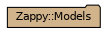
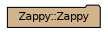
node "Zappy::Models": label "Zappy::Models" -> "Zappy::Zappy"
